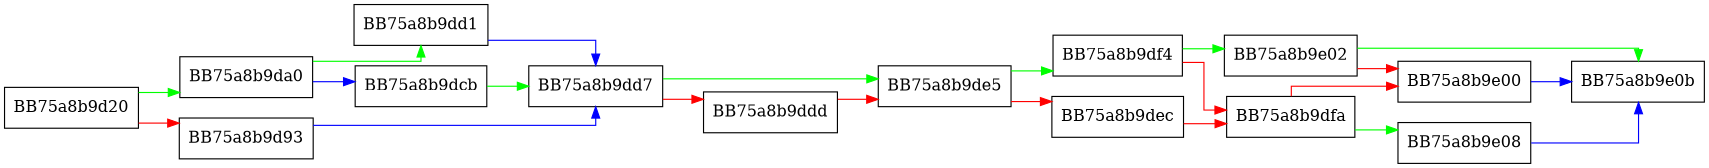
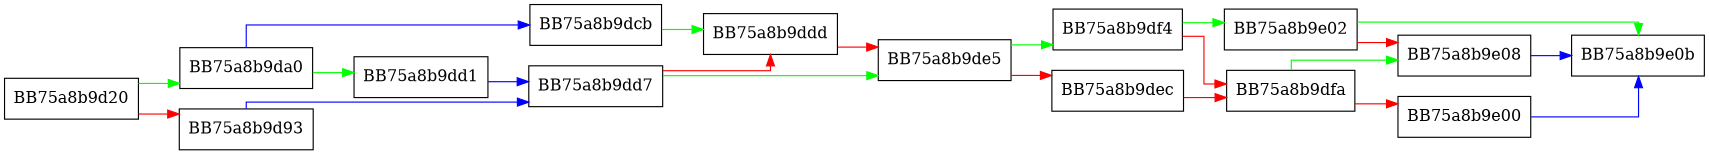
edge "BB75a8b9e02" -> "BB75a8b9e00": now "BB75a8b9e02" -> "BB75a8b9e08"
edge "BB75a8b9dcb" -> "BB75a8b9dd7": now "BB75a8b9dcb" -> "BB75a8b9ddd"
